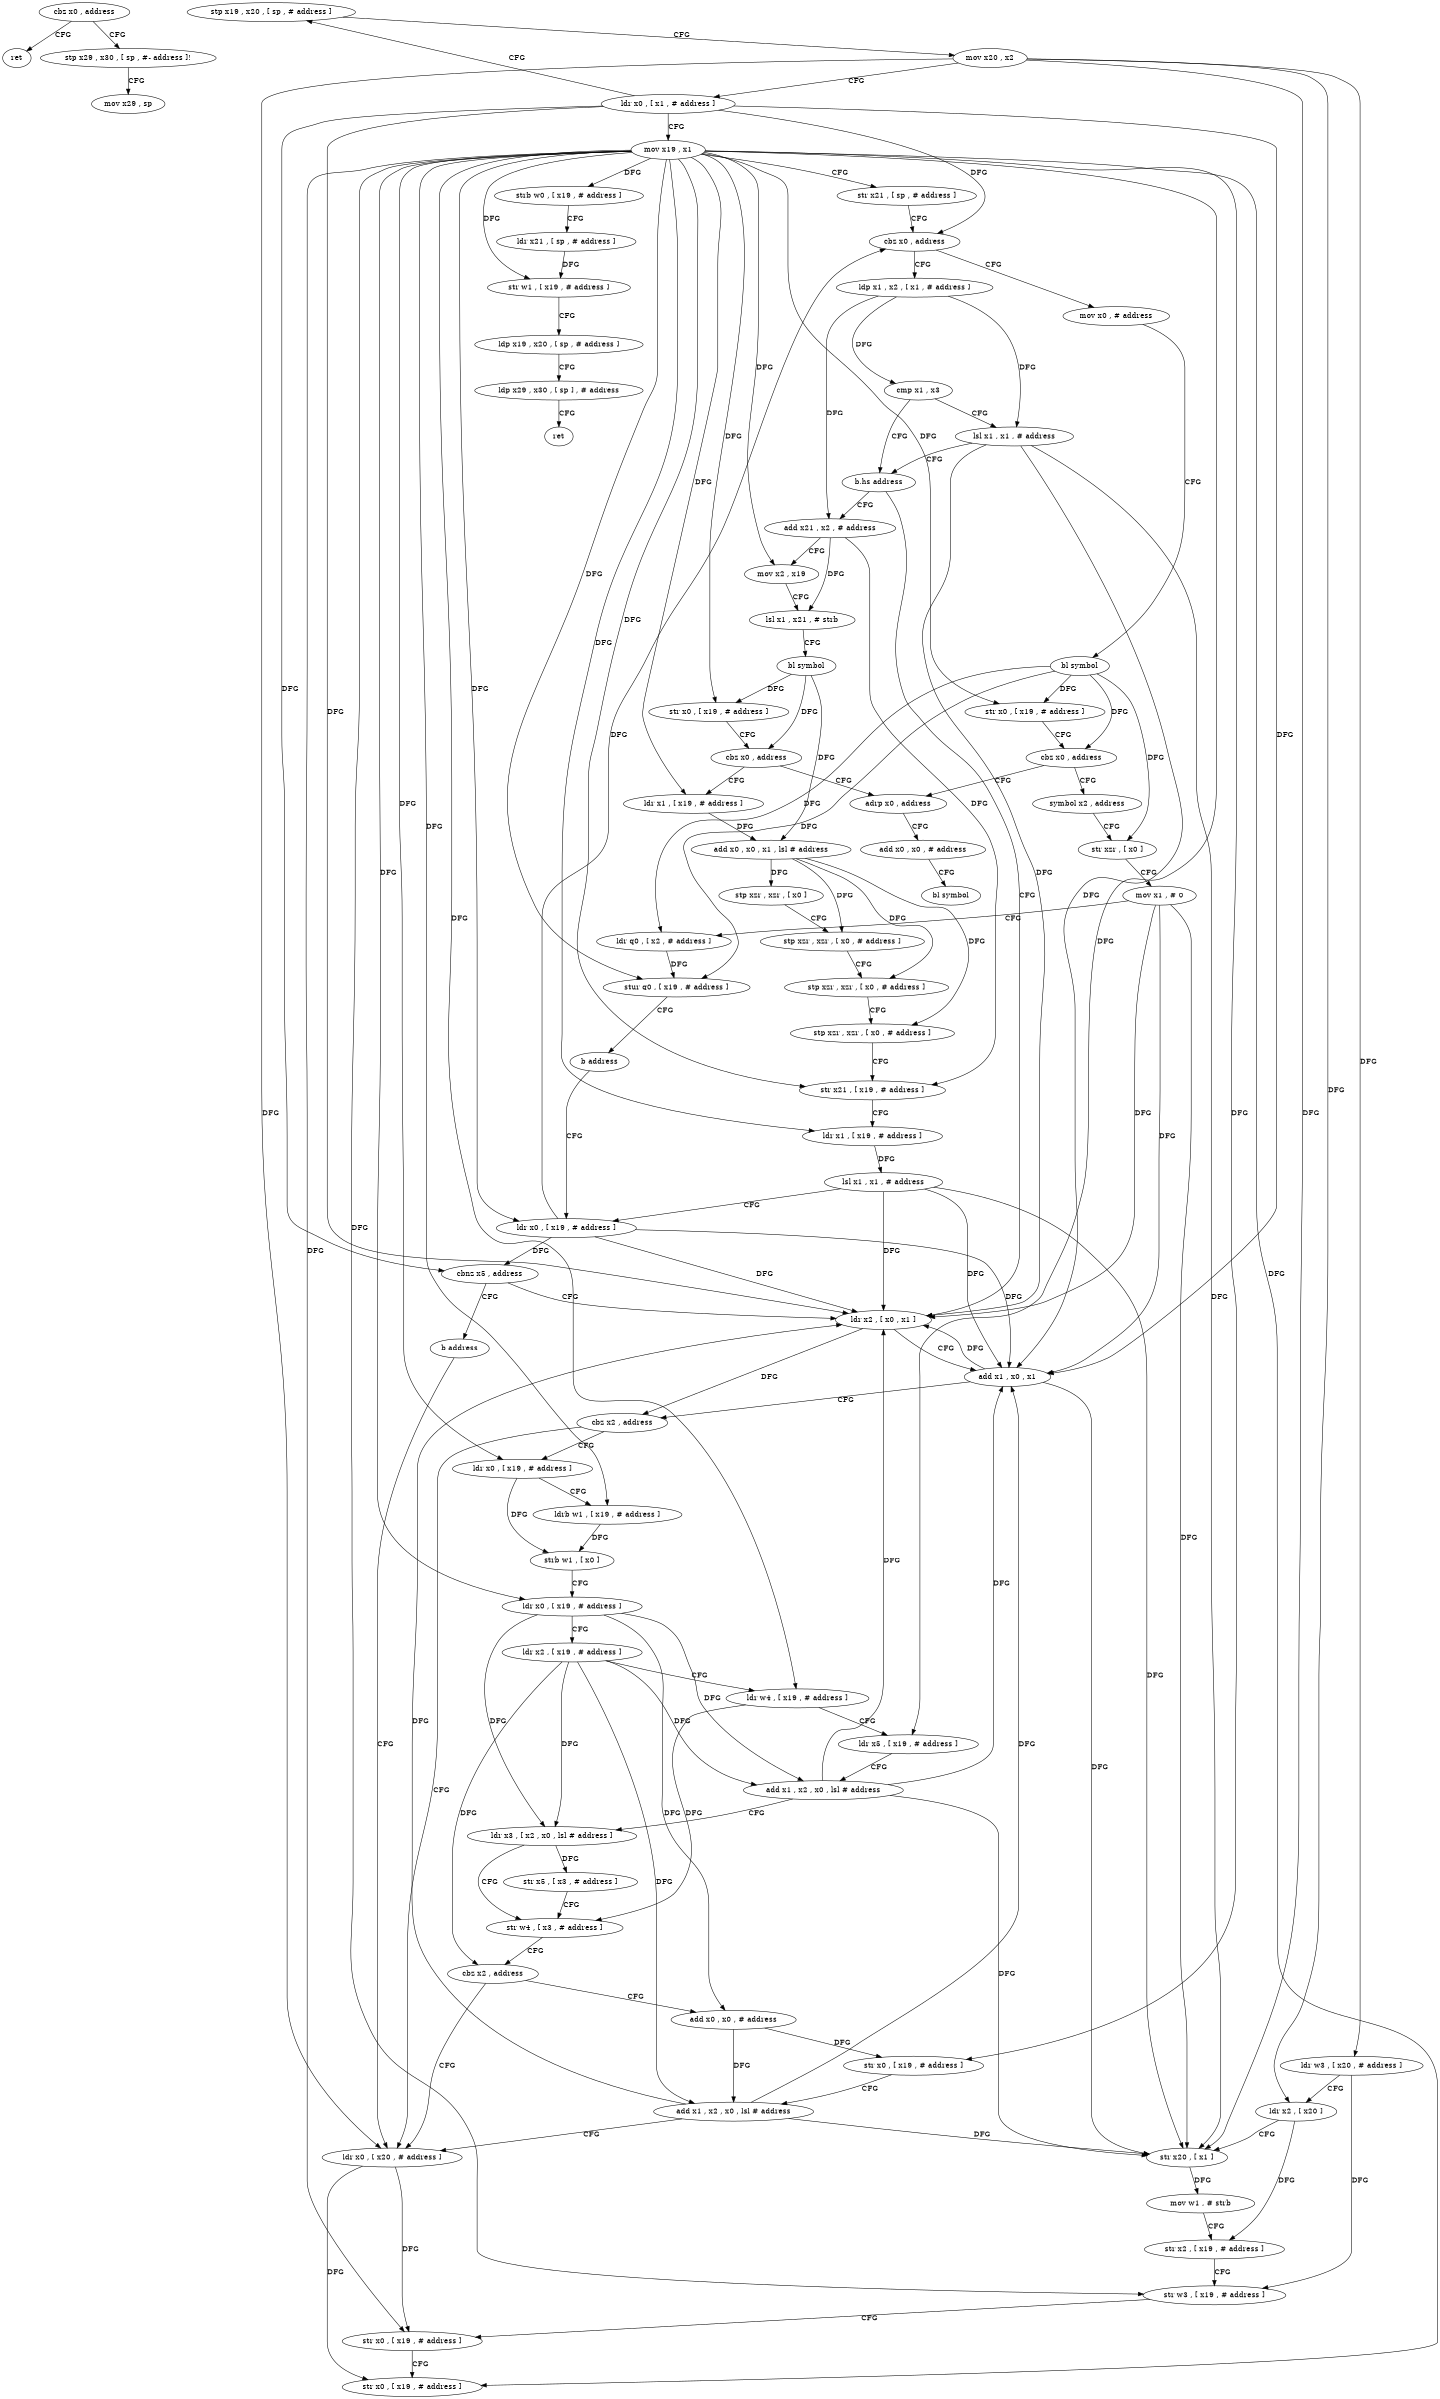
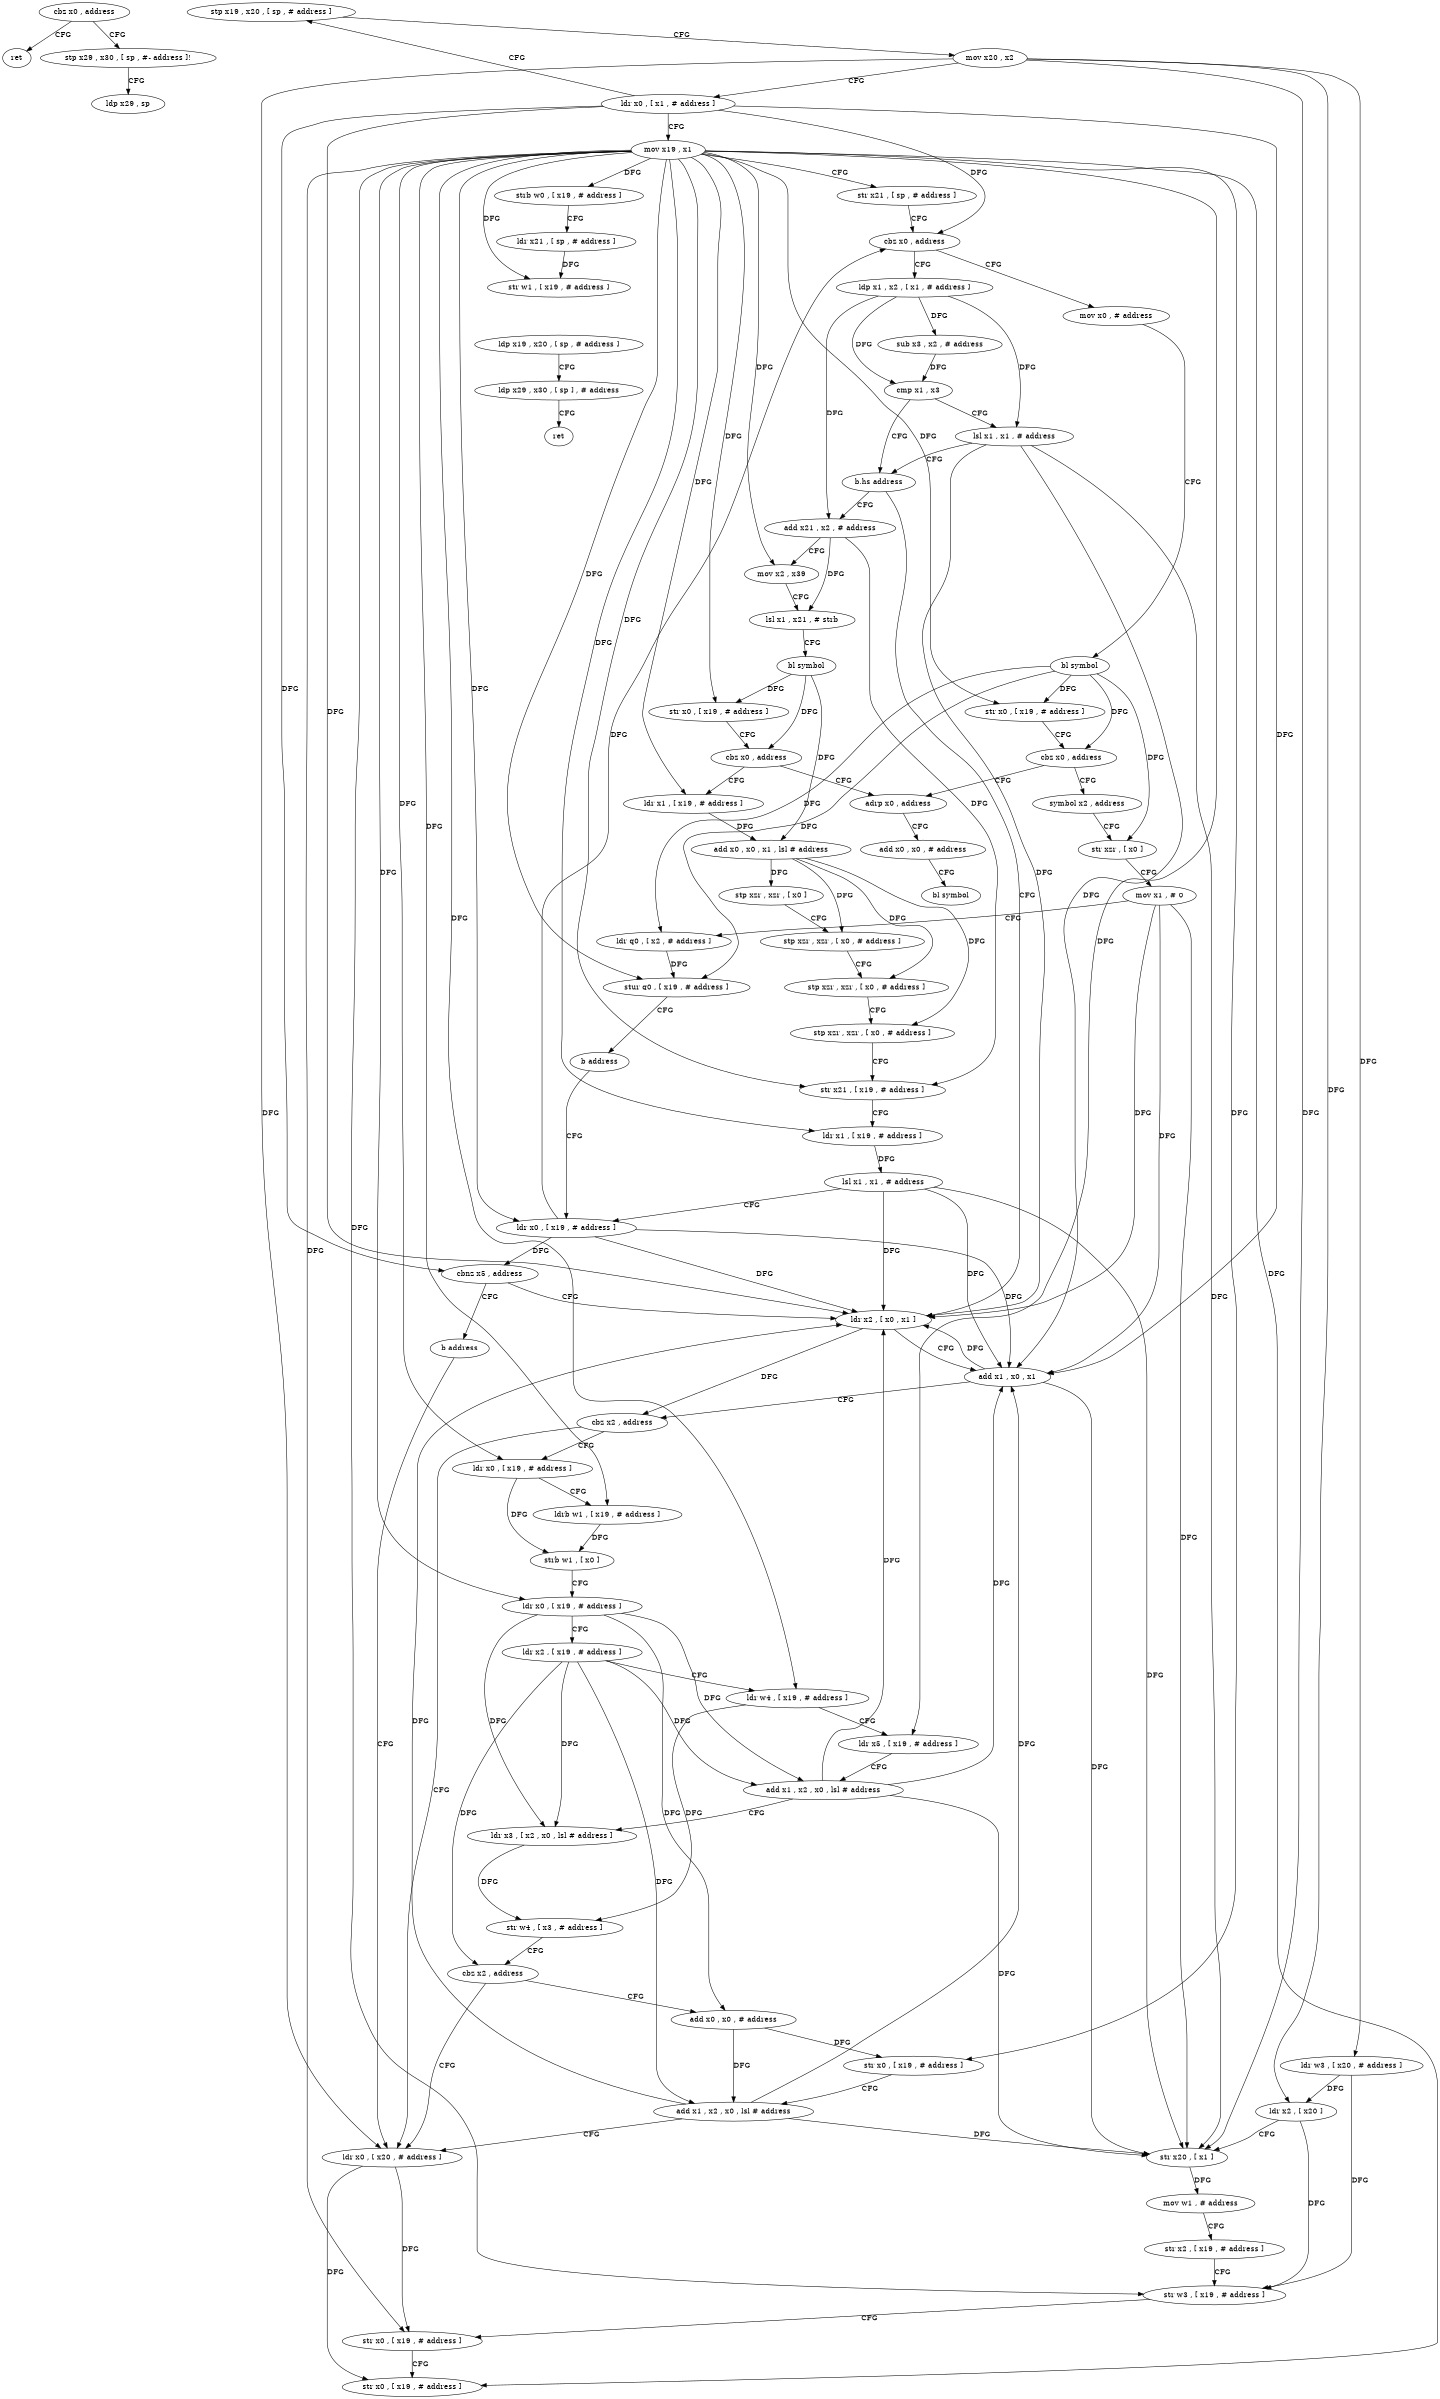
node "mov x29 , sp": label "mov x29 , sp" -> "ldp x29 , sp"
edge "str w1 , [ x19 , # address ]" -> "ldp x19 , x20 , [ sp , # address ]": removed, label "CFG"
node "sub x3 , x2 , # address": added
node "mov x2 , x19": label "mov x2 , x19" -> "mov x2 , x39"
edge "ldr x3 , [ x2 , x0 , lsl # address ]" -> "str w4 , [ x3 , # address ]": label "CFG" -> "DFG"
node "str x5 , [ x3 , # address ]": removed
edge "ldr w3 , [ x20 , # address ]" -> "ldr x2 , [ x20 ]": label "CFG" -> "DFG"
edge "ldr x2 , [ x20 ]" -> "str x2 , [ x19 , # address ]": now "ldr x2 , [ x20 ]" -> "str w3 , [ x19 , # address ]"
node "mov w1 , # strb": label "mov w1 , # strb" -> "mov w1 , # address"
